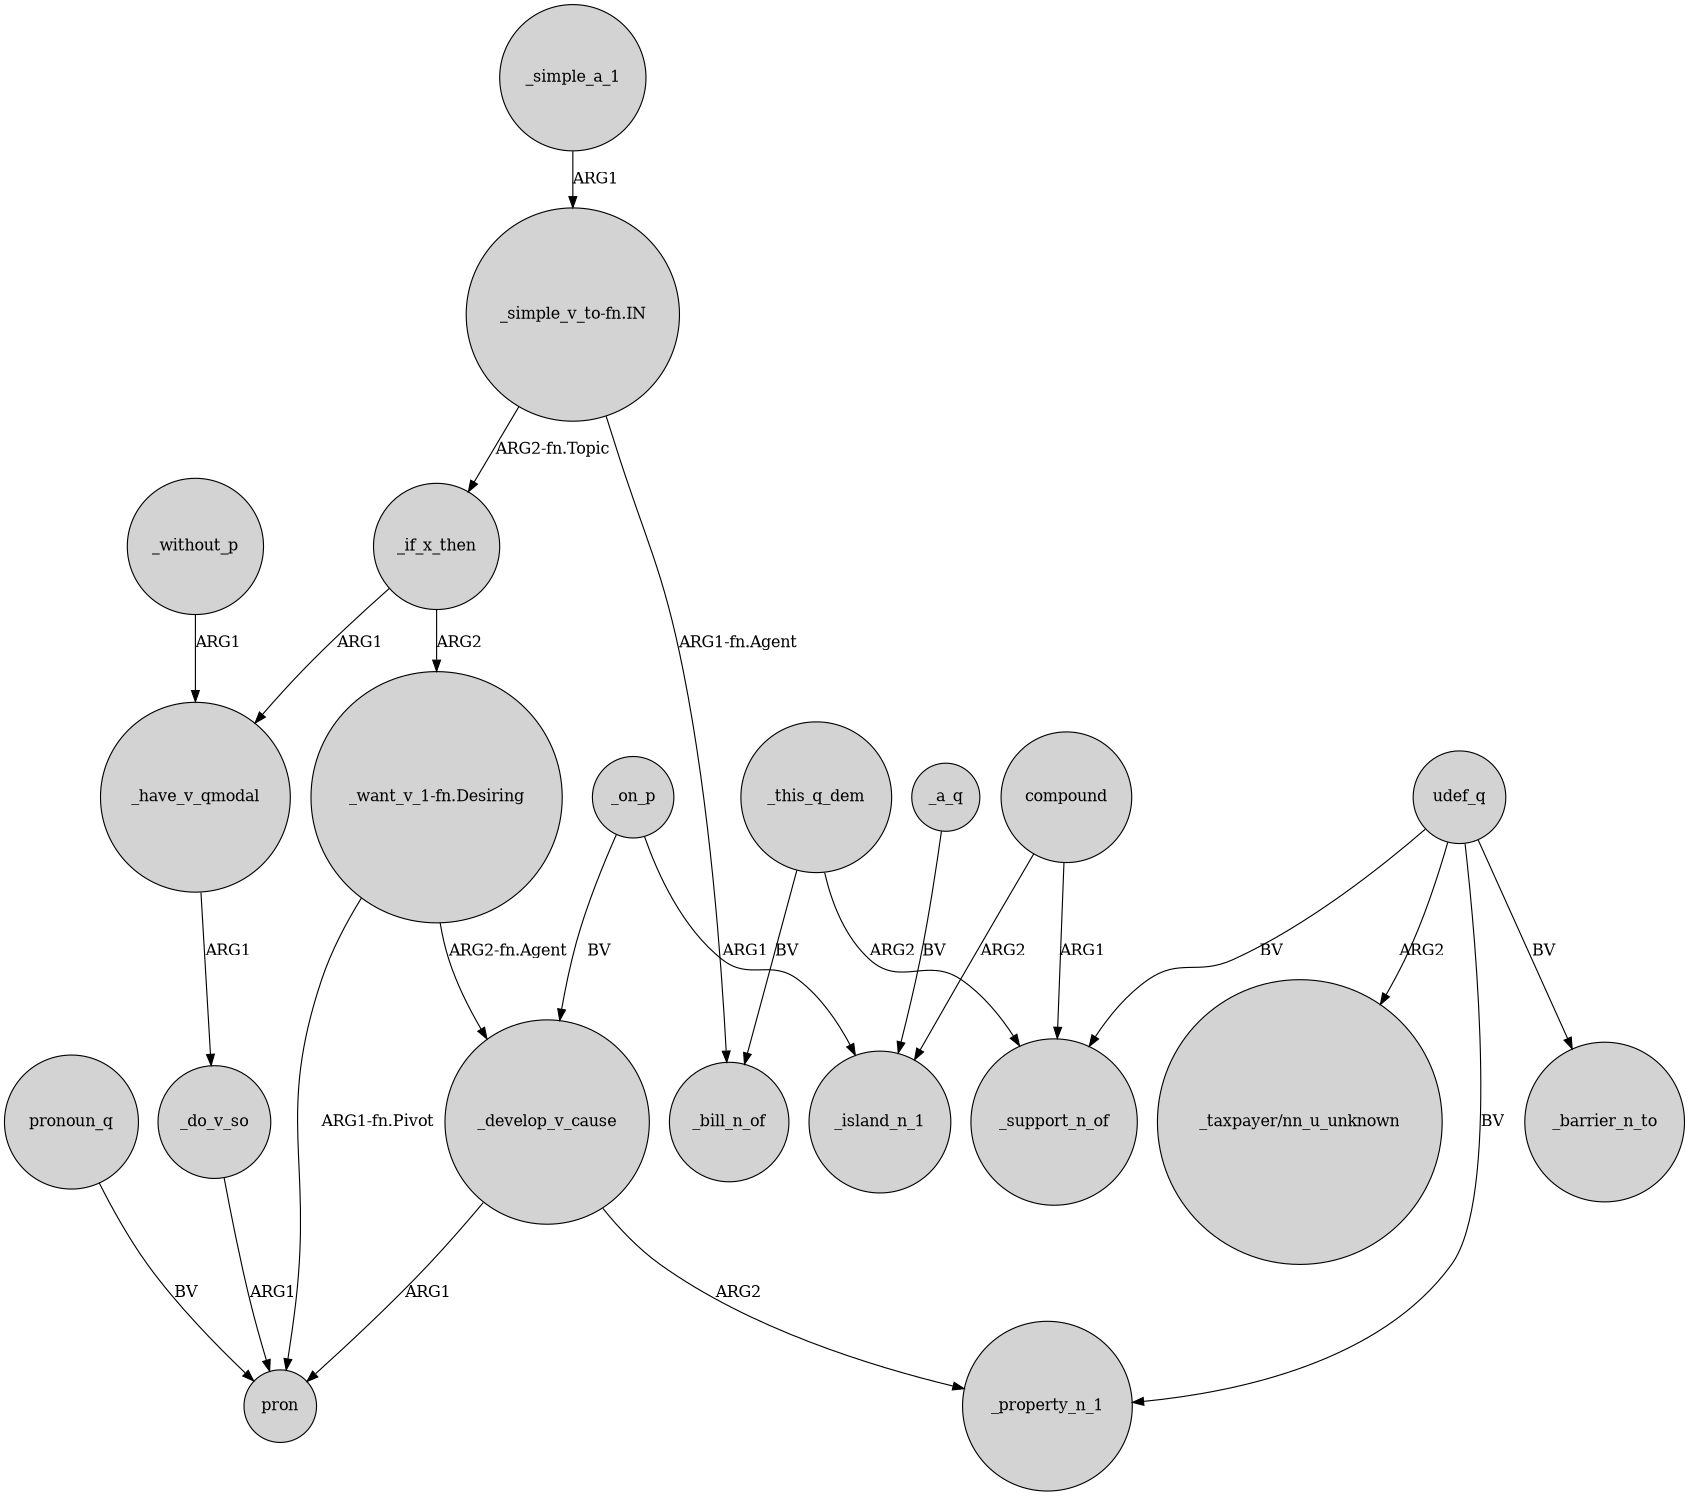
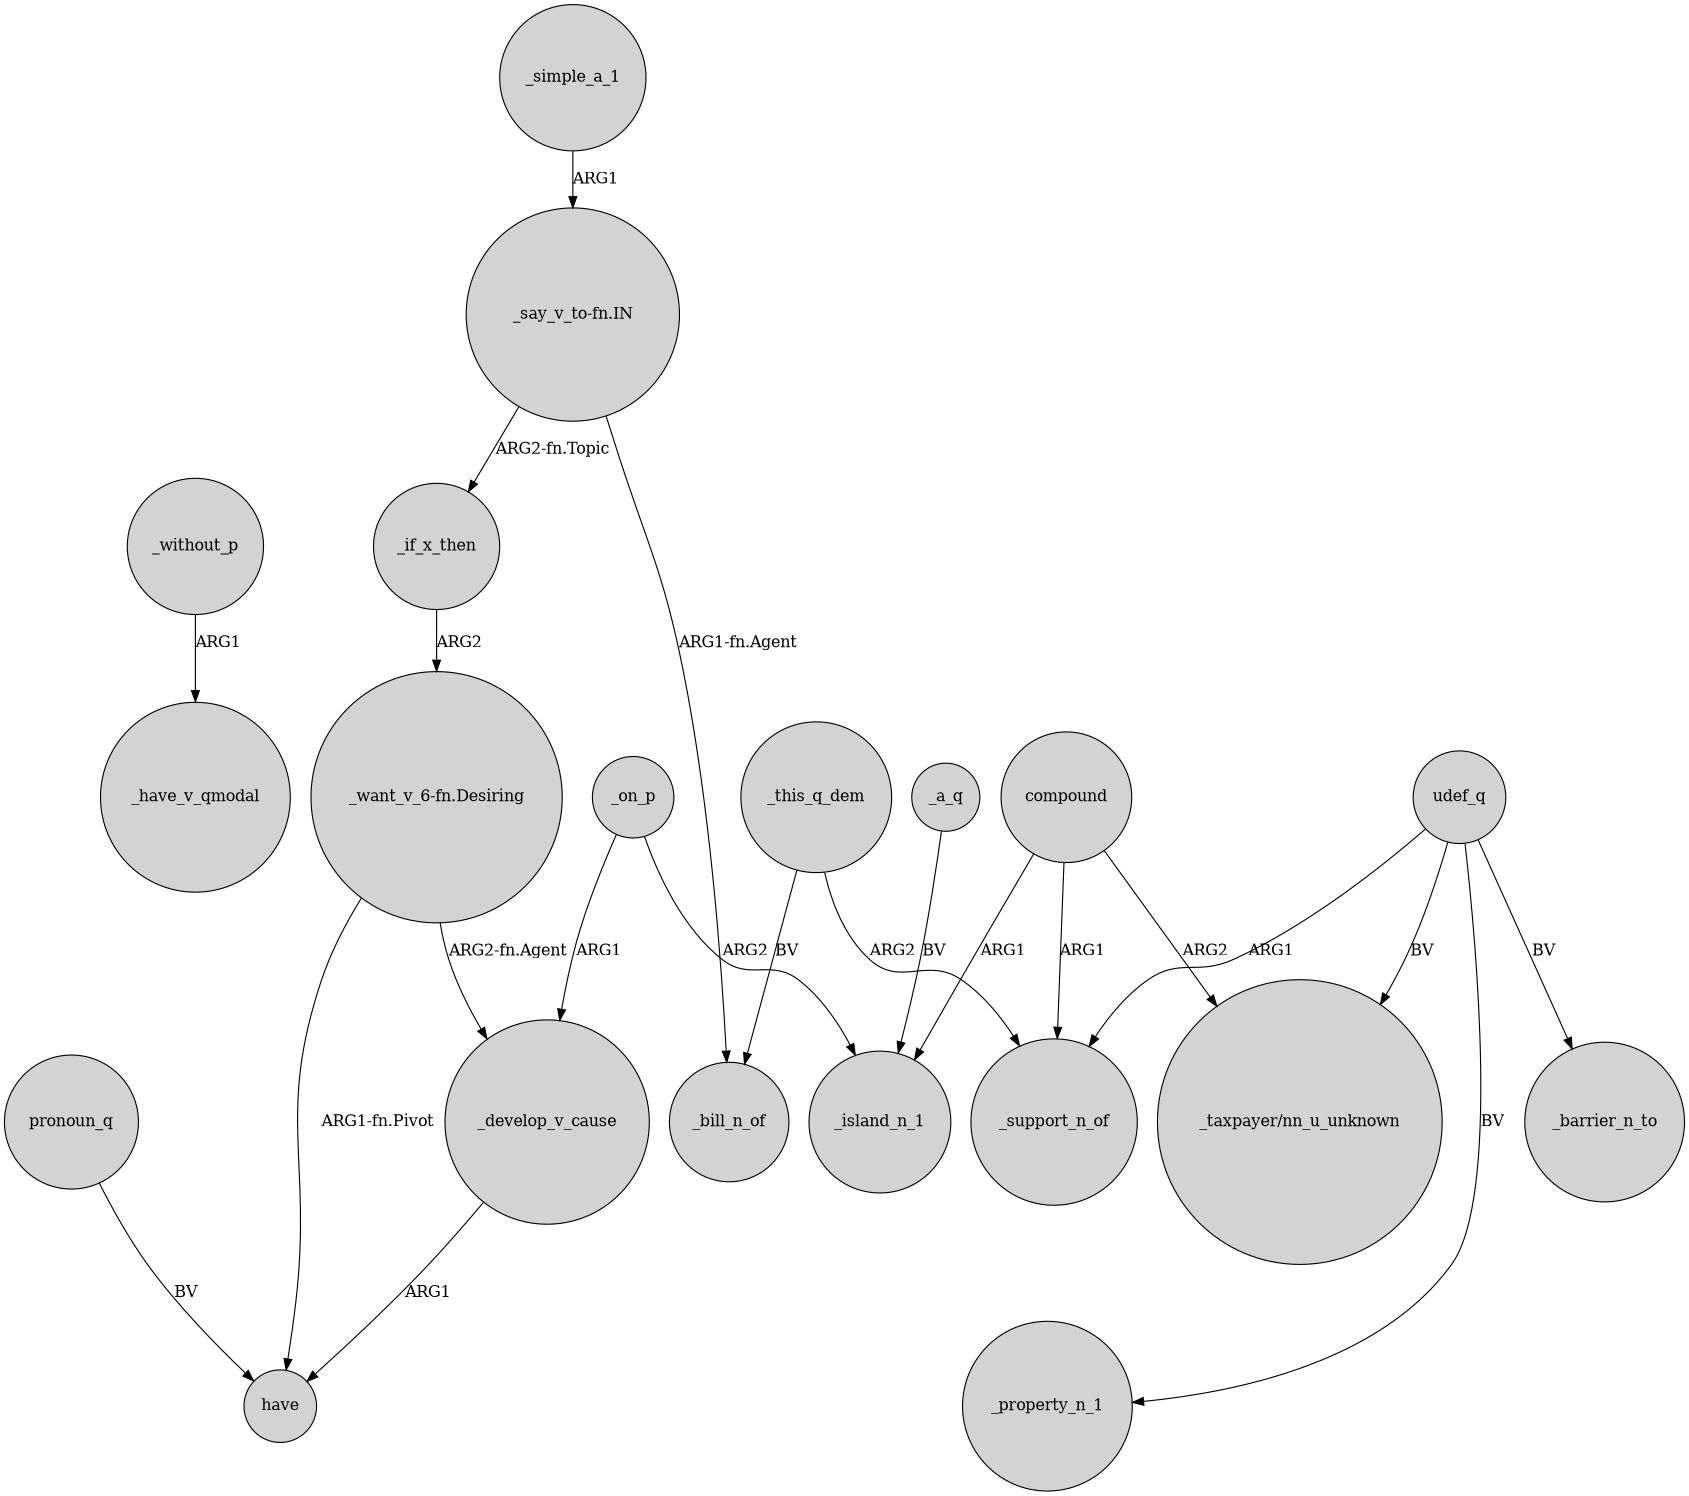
node "_simple_v_to-fn.IN": label "_simple_v_to-fn.IN" -> "_say_v_to-fn.IN"
edge "_if_x_then" -> "_have_v_qmodal": removed, label "ARG1"
node "_want_v_1-fn.Desiring": label "_want_v_1-fn.Desiring" -> "_want_v_6-fn.Desiring"
edge "compound" -> "_taxpayer/nn_u_unknown": added, label "ARG2"
edge "_on_p" -> "_develop_v_cause": label "BV" -> "ARG1"
edge "_on_p" -> "_island_n_1": label "ARG1" -> "ARG2"
edge "compound" -> "_island_n_1": label "ARG2" -> "ARG1"
edge "udef_q" -> "_support_n_of": label "BV" -> "ARG1"
edge "udef_q" -> "_taxpayer/nn_u_unknown": label "ARG2" -> "BV"
node "_do_v_so": removed
edge "_develop_v_cause" -> "_property_n_1": removed, label "ARG2"
node "pron": label "pron" -> "have"
